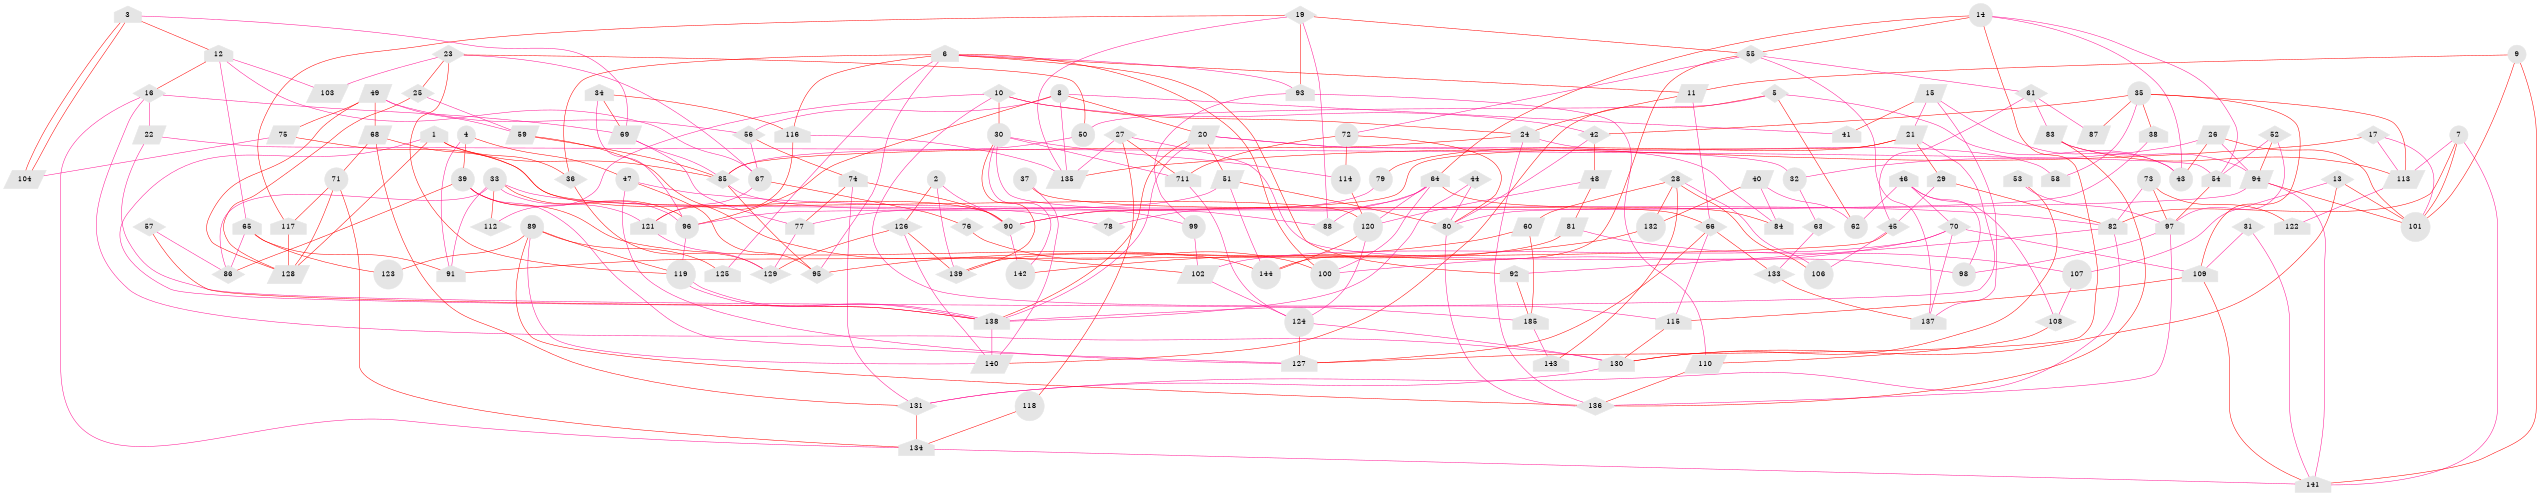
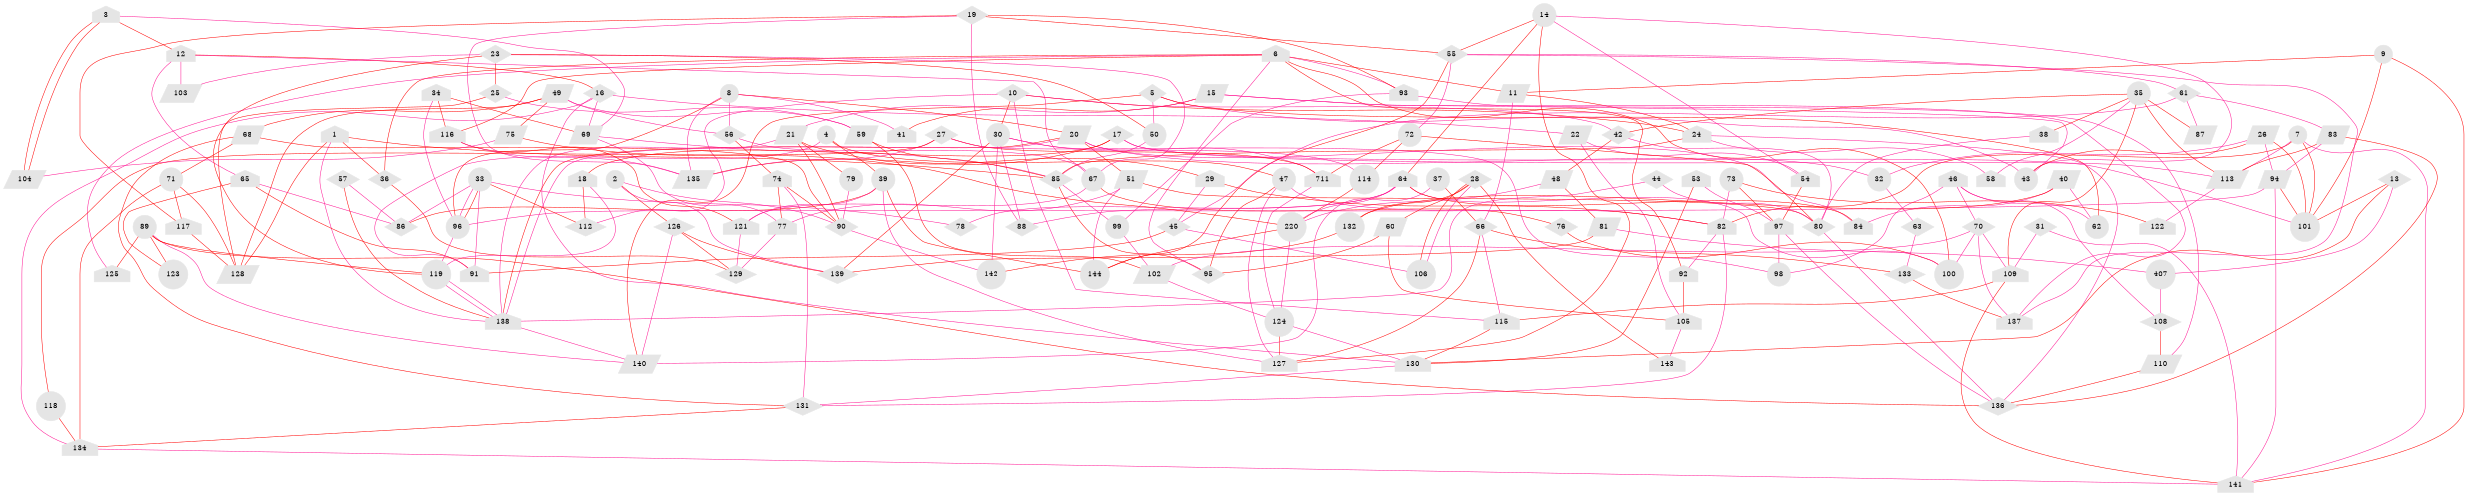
node "52": removed
node "18": added
node "120": label "120" -> "220"
node "107": label "107" -> "407"
node "185": label "185" -> "105"
